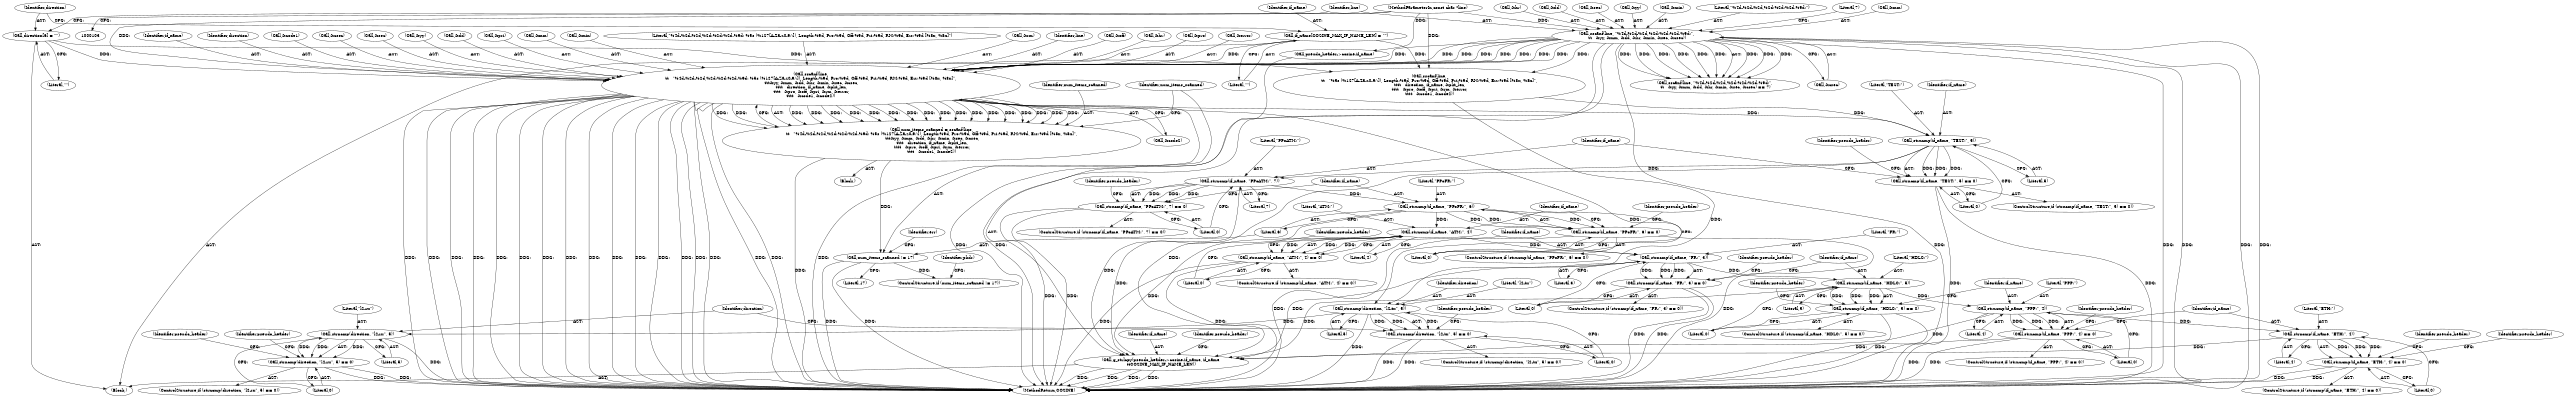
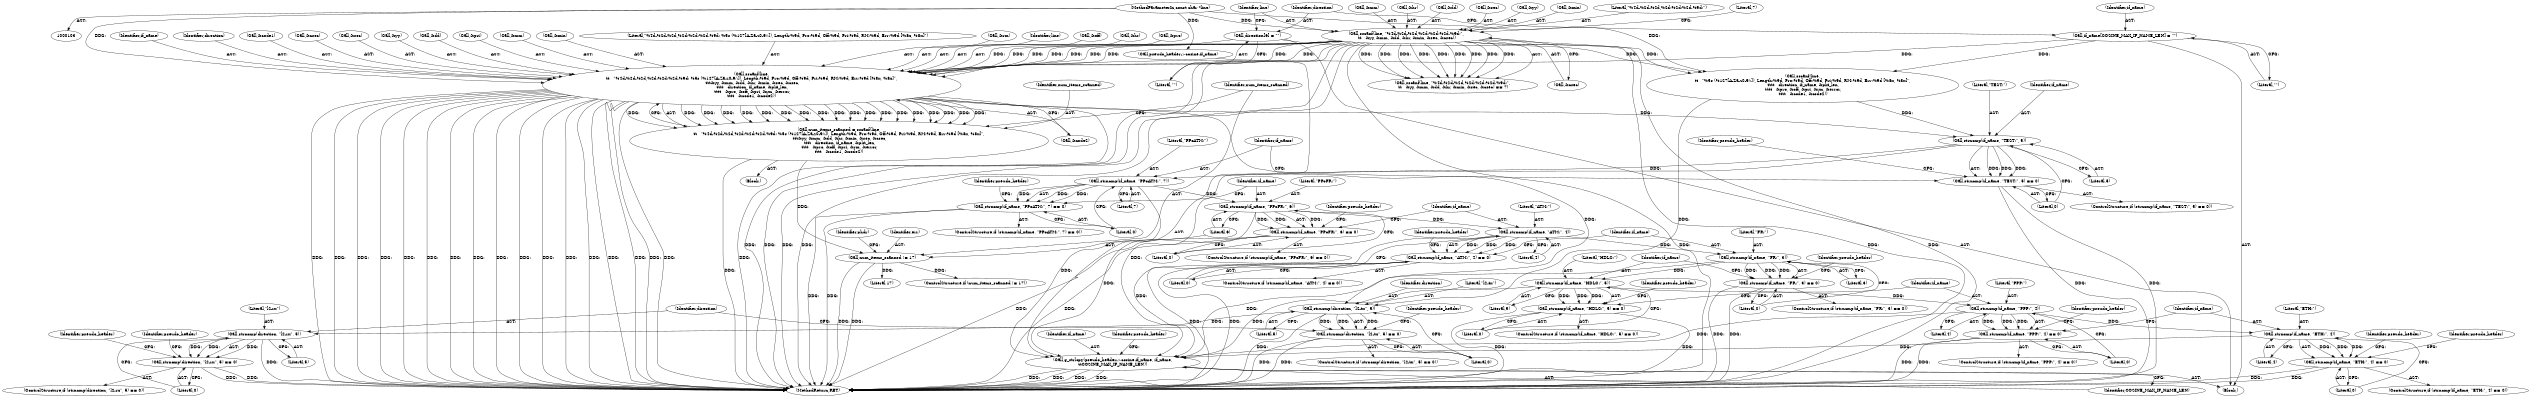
edge "(MethodParameterIn,const char *line)" -> "1000103": label "CFG: " -> "AST: "
node "(Call,&error)": removed
edge "(Identifier,err)" -> "(Call,num_items_scanned != 17)": label "CFG: " -> "AST: "
edge "(Identifier,phdr)" -> "(ControlStructure,if (num_items_scanned != 17))": now "(Identifier,phdr)" -> "(Call,num_items_scanned != 17)"
edge "(Call,num_items_scanned != 17)" -> "(Literal,17)": label "CFG: " -> "DDG: "
node "(MethodReturn,COSINE)": label "(MethodReturn,COSINE)" -> "(MethodReturn,RET)"
node "(Identifier,COSINE_MAX_IF_NAME_LEN)": added
